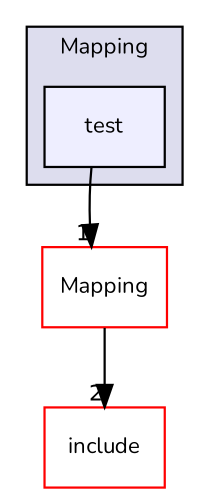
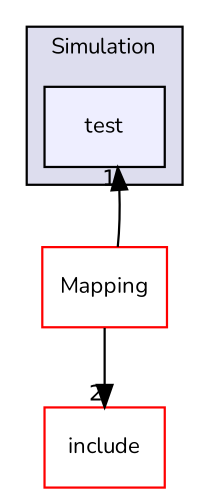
cluster "Mapping": label "Mapping" -> "Simulation"
edge "test" -> "Mapping": reversed
